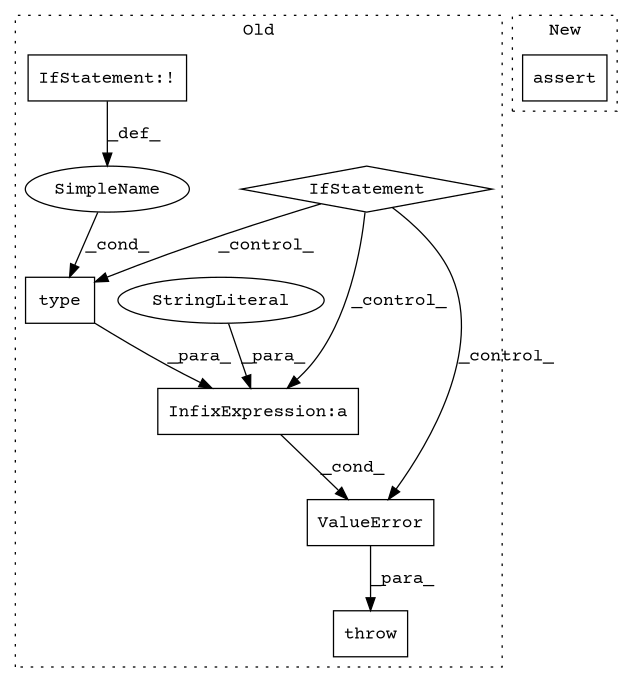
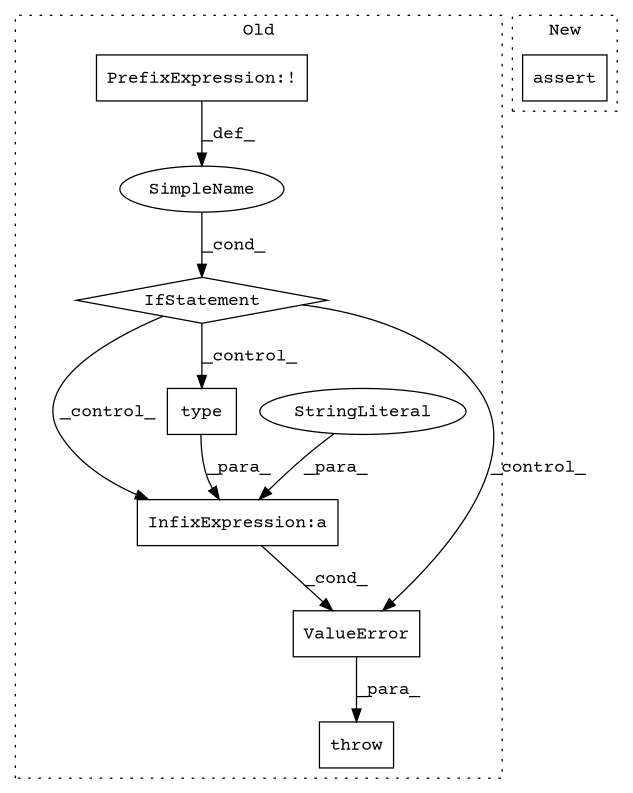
node "IfStatement:!": label "IfStatement:!" -> "PrefixExpression:!"
edge "SimpleName" -> "type": now "SimpleName" -> "IfStatement"
